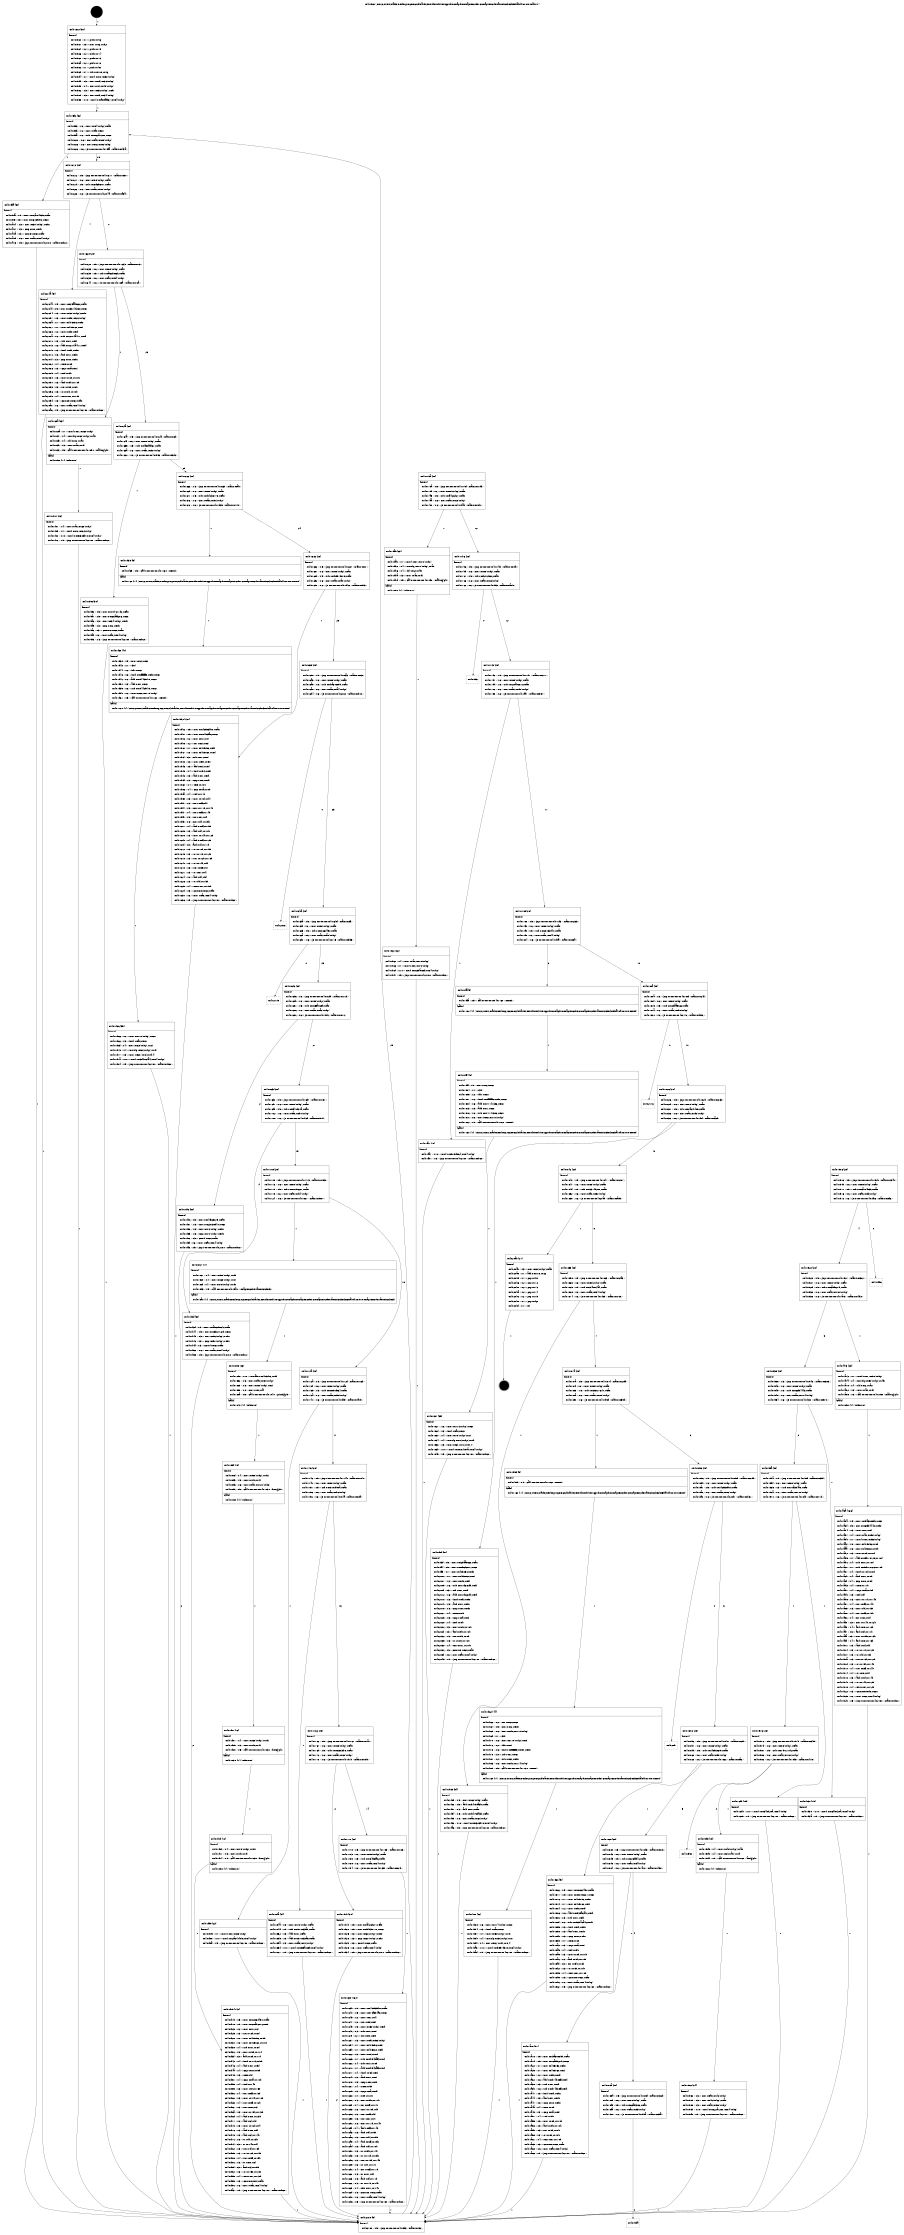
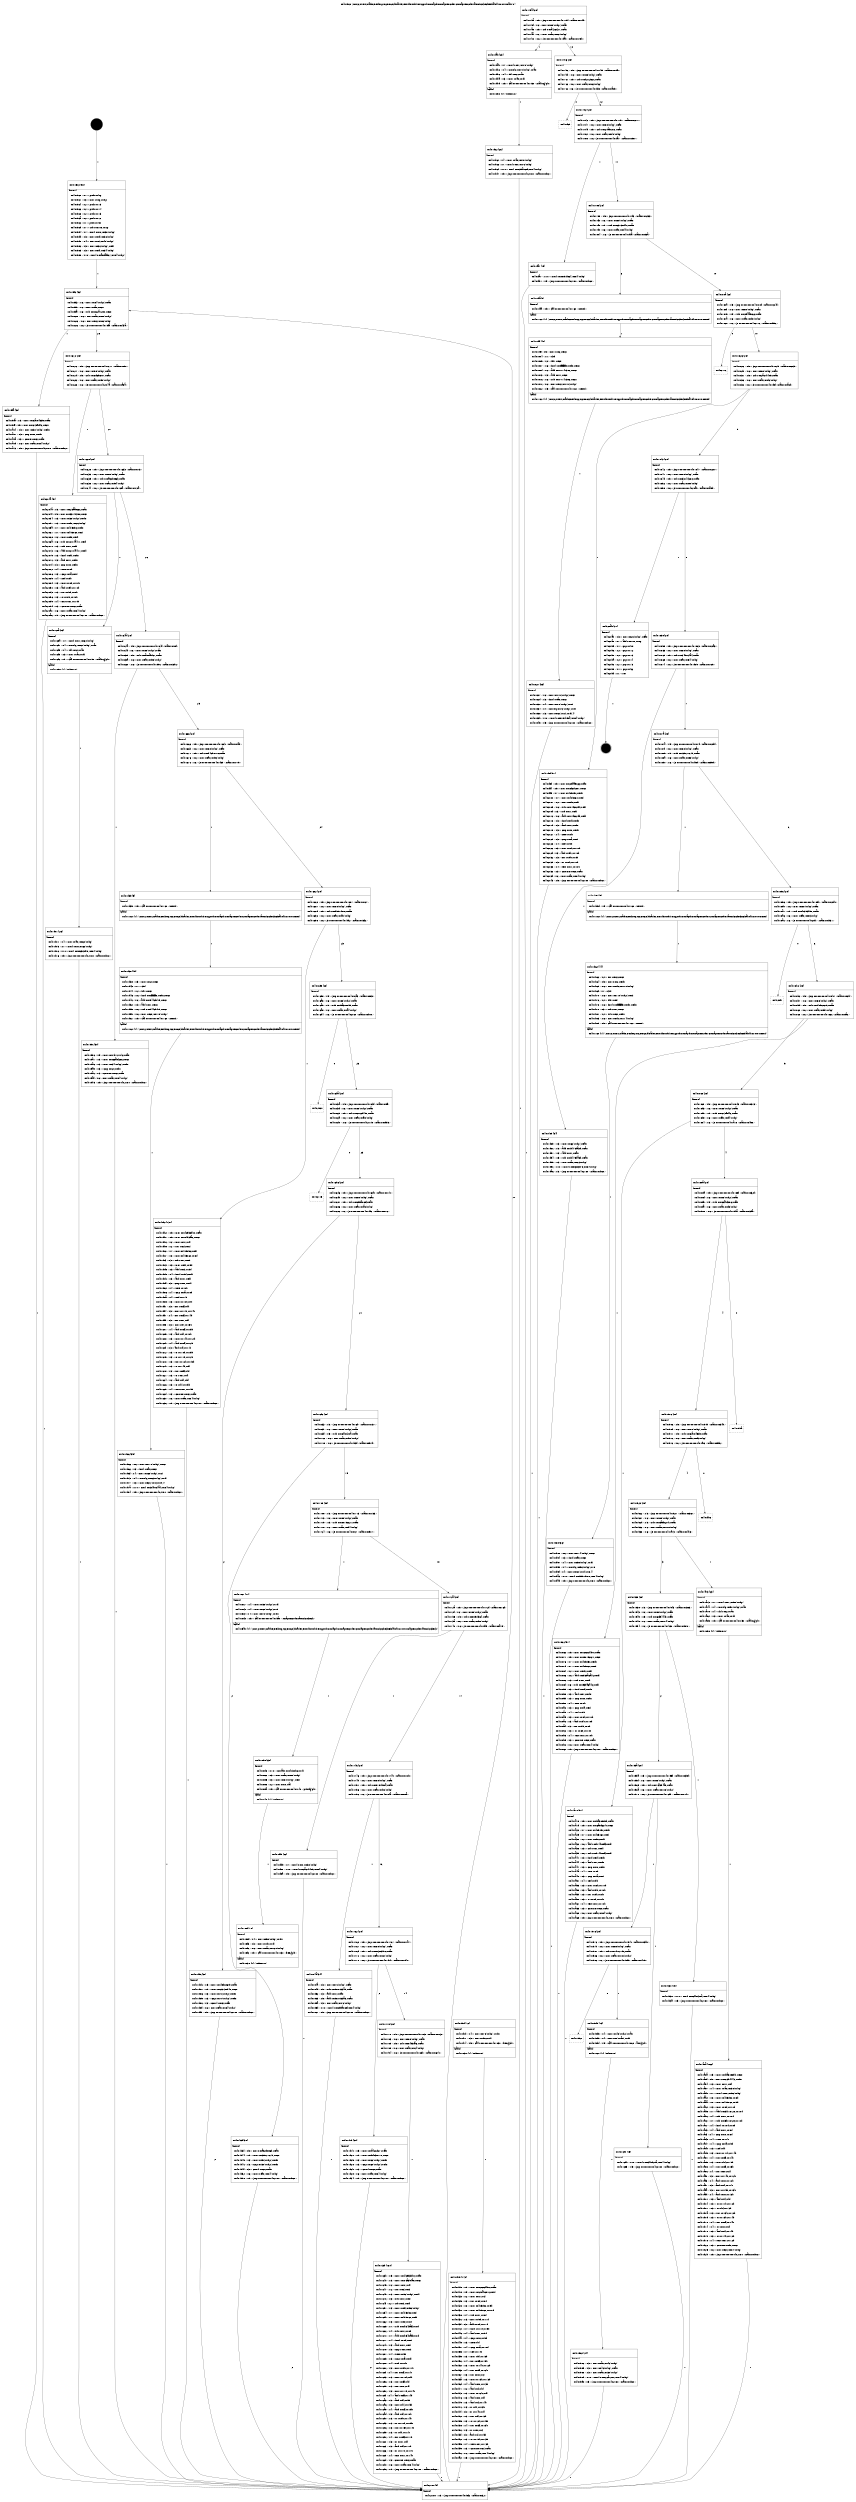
edge "0x4018ea [28]" -> "0x401906 [28]": added, label "4"
node "0x401f01 [12]": removed
